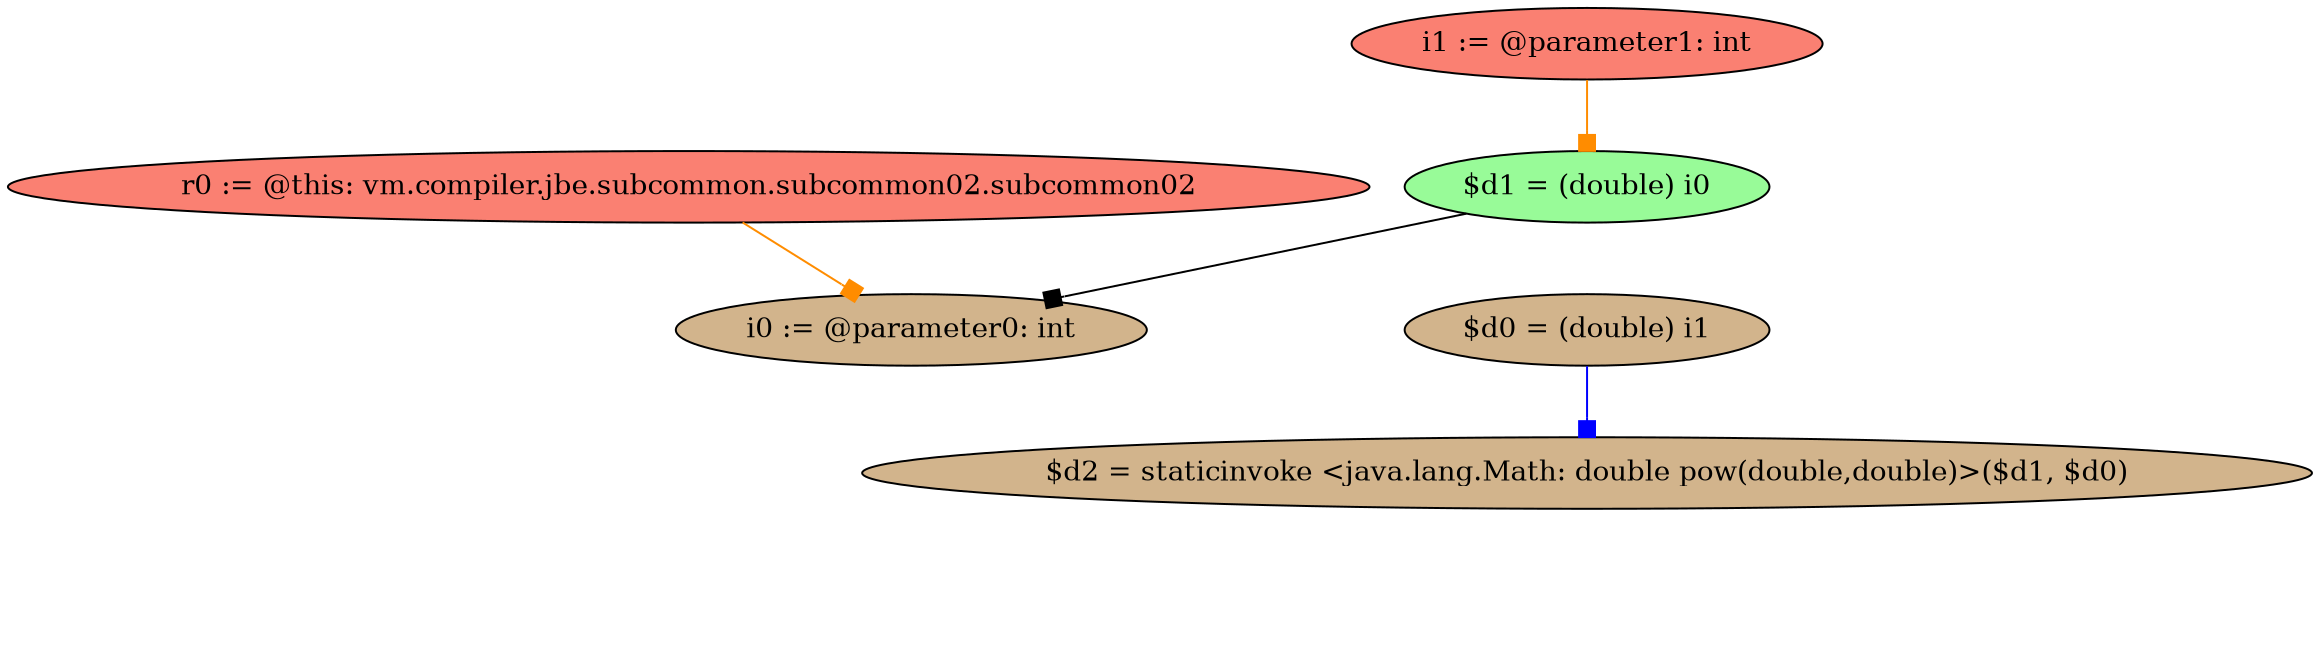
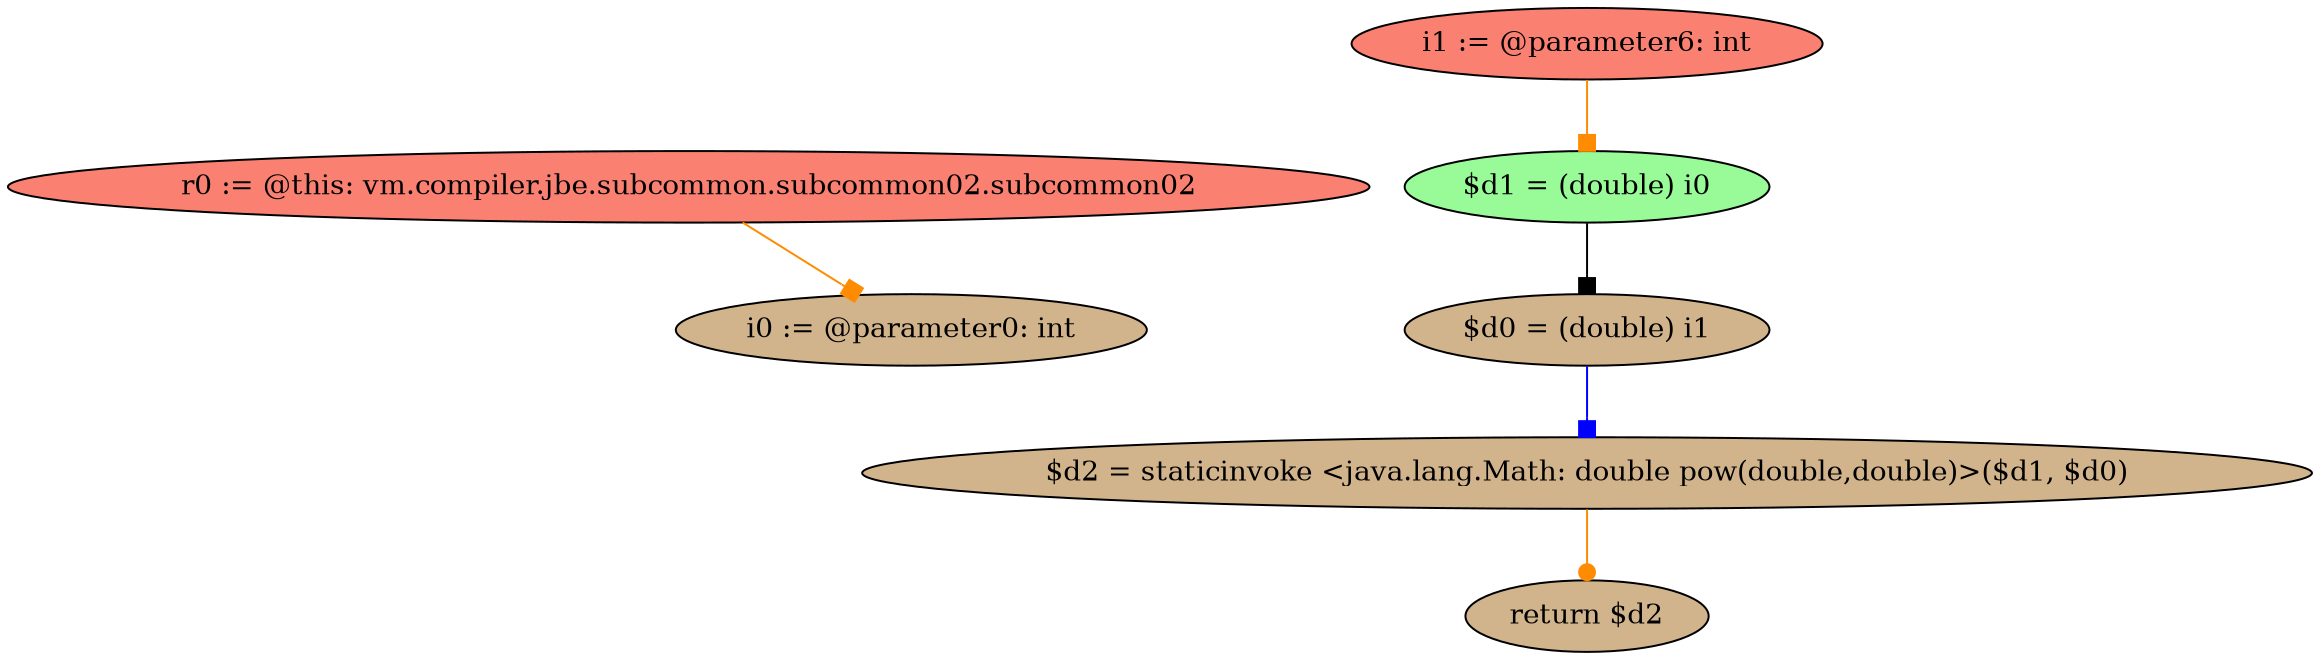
node "i1 := @parameter1: int": label "i1 := @parameter1: int" -> "i1 := @parameter6: int"
edge "$d1 = (double) i0" -> "i0 := @parameter0: int": now "$d1 = (double) i0" -> "$d0 = (double) i1"
node "return $d2": added
